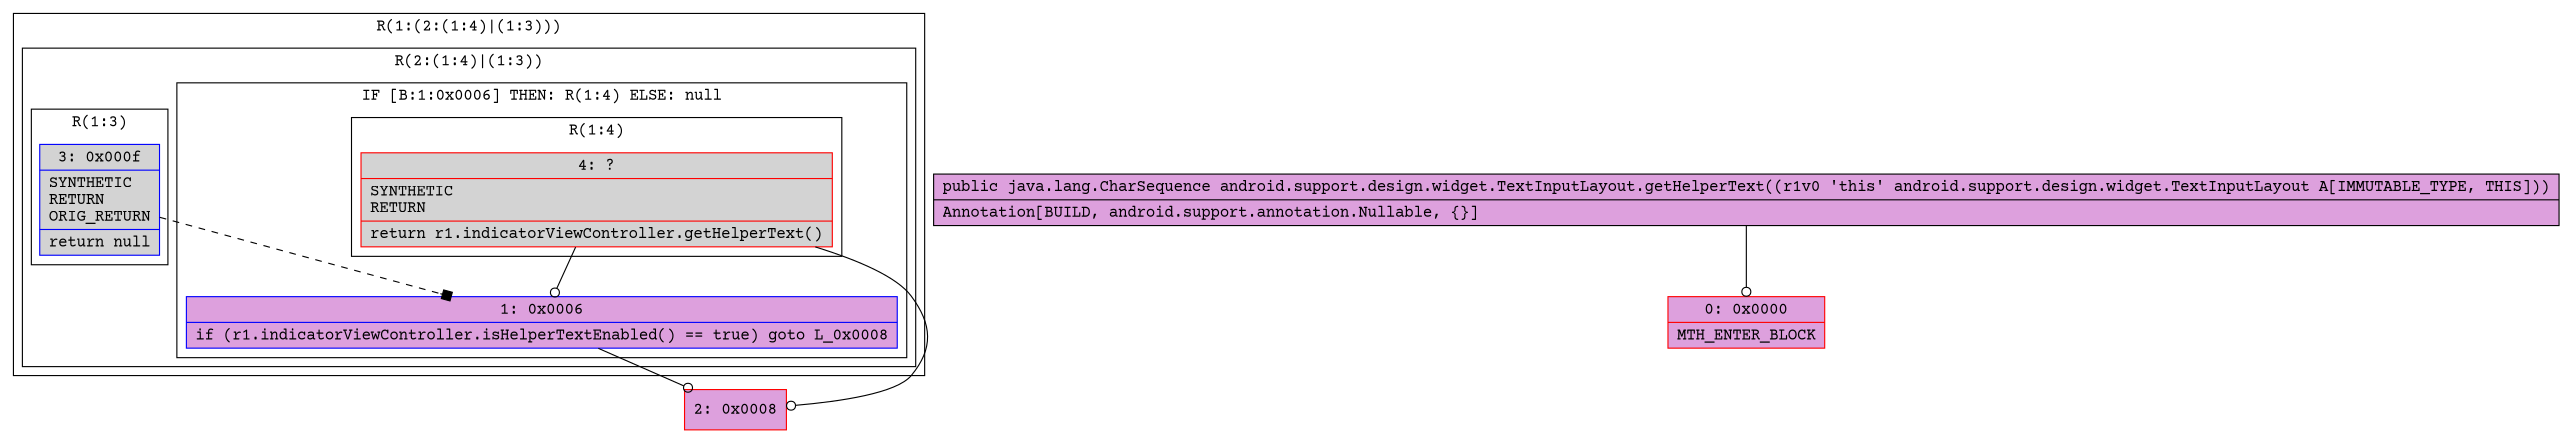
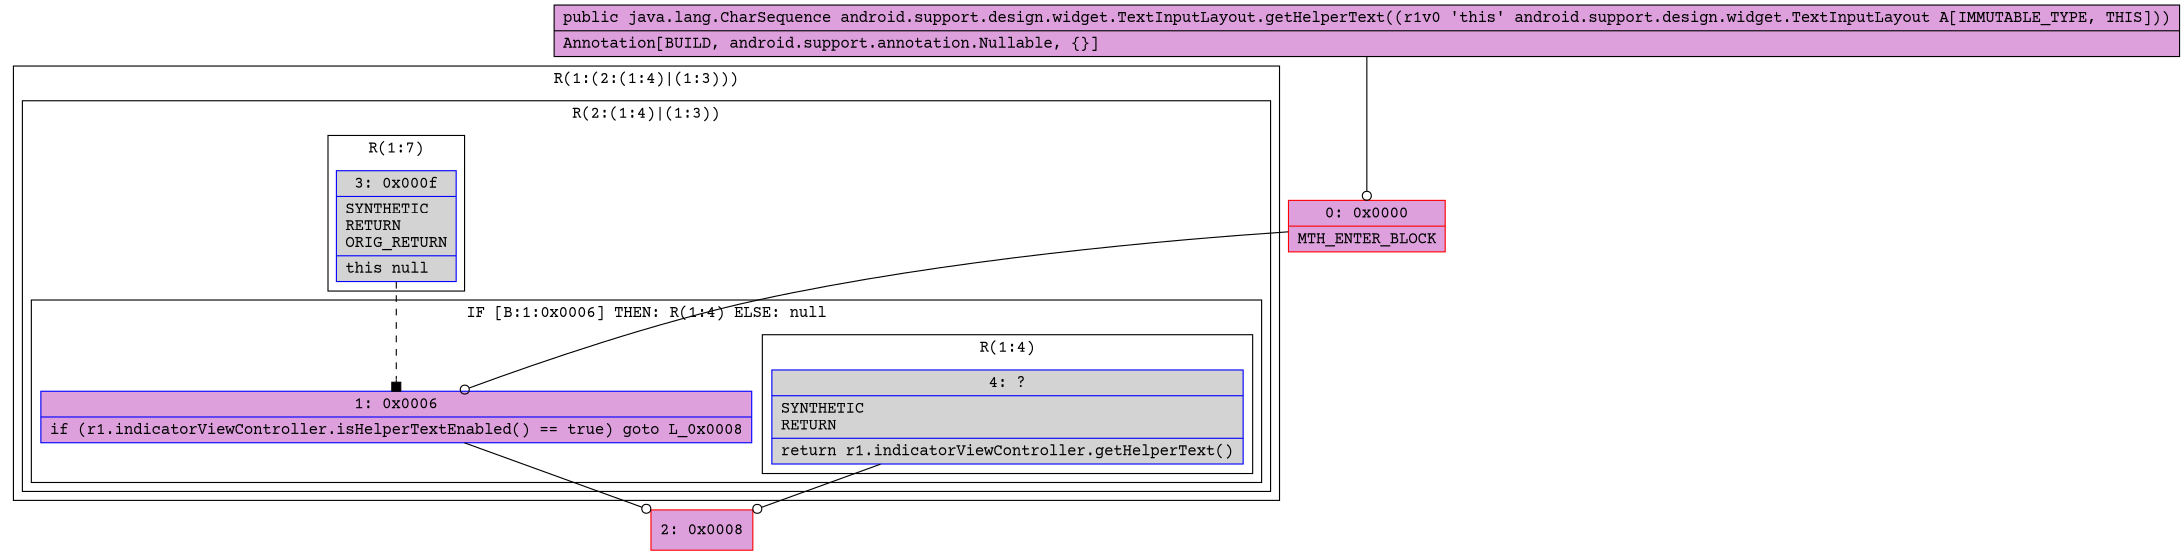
cluster "R(1:3)": label "R(1:3)" -> "R(1:7)"
node "4: ?": color red -> blue
node "3: 0x000f": text "return null" -> "this null"
edge "4: ?" -> "1: 0x0006": now "0: 0x0000" -> "1: 0x0006"
